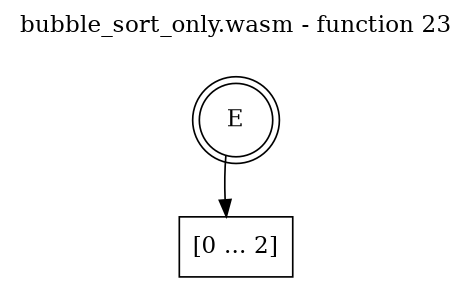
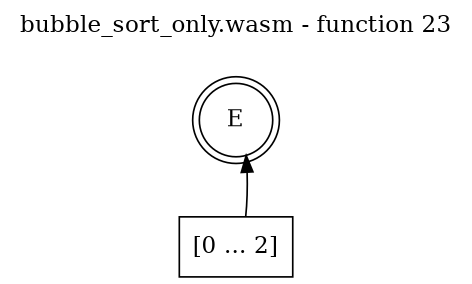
edge "E" -> "[0 ... 2]": reversed
